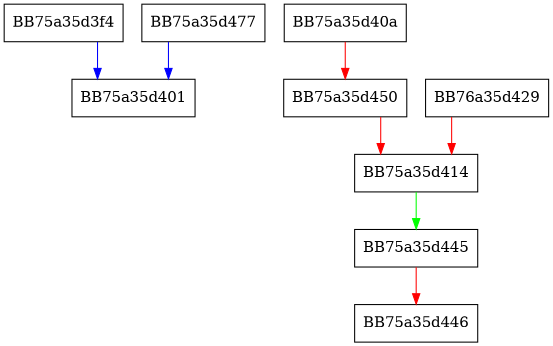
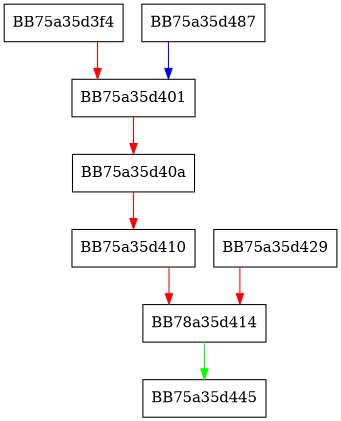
node "BB75a35d477": label "BB75a35d477" -> "BB75a35d487"
edge "BB75a35d3f4" -> "BB75a35d401": color blue -> red
node "BB75a35d450": label "BB75a35d450" -> "BB75a35d410"
node "BB76a35d429": label "BB76a35d429" -> "BB75a35d429"
edge "BB75a35d401" -> "BB75a35d40a": added
node "BB75a35d414": label "BB75a35d414" -> "BB78a35d414"
node "BB75a35d446": removed
